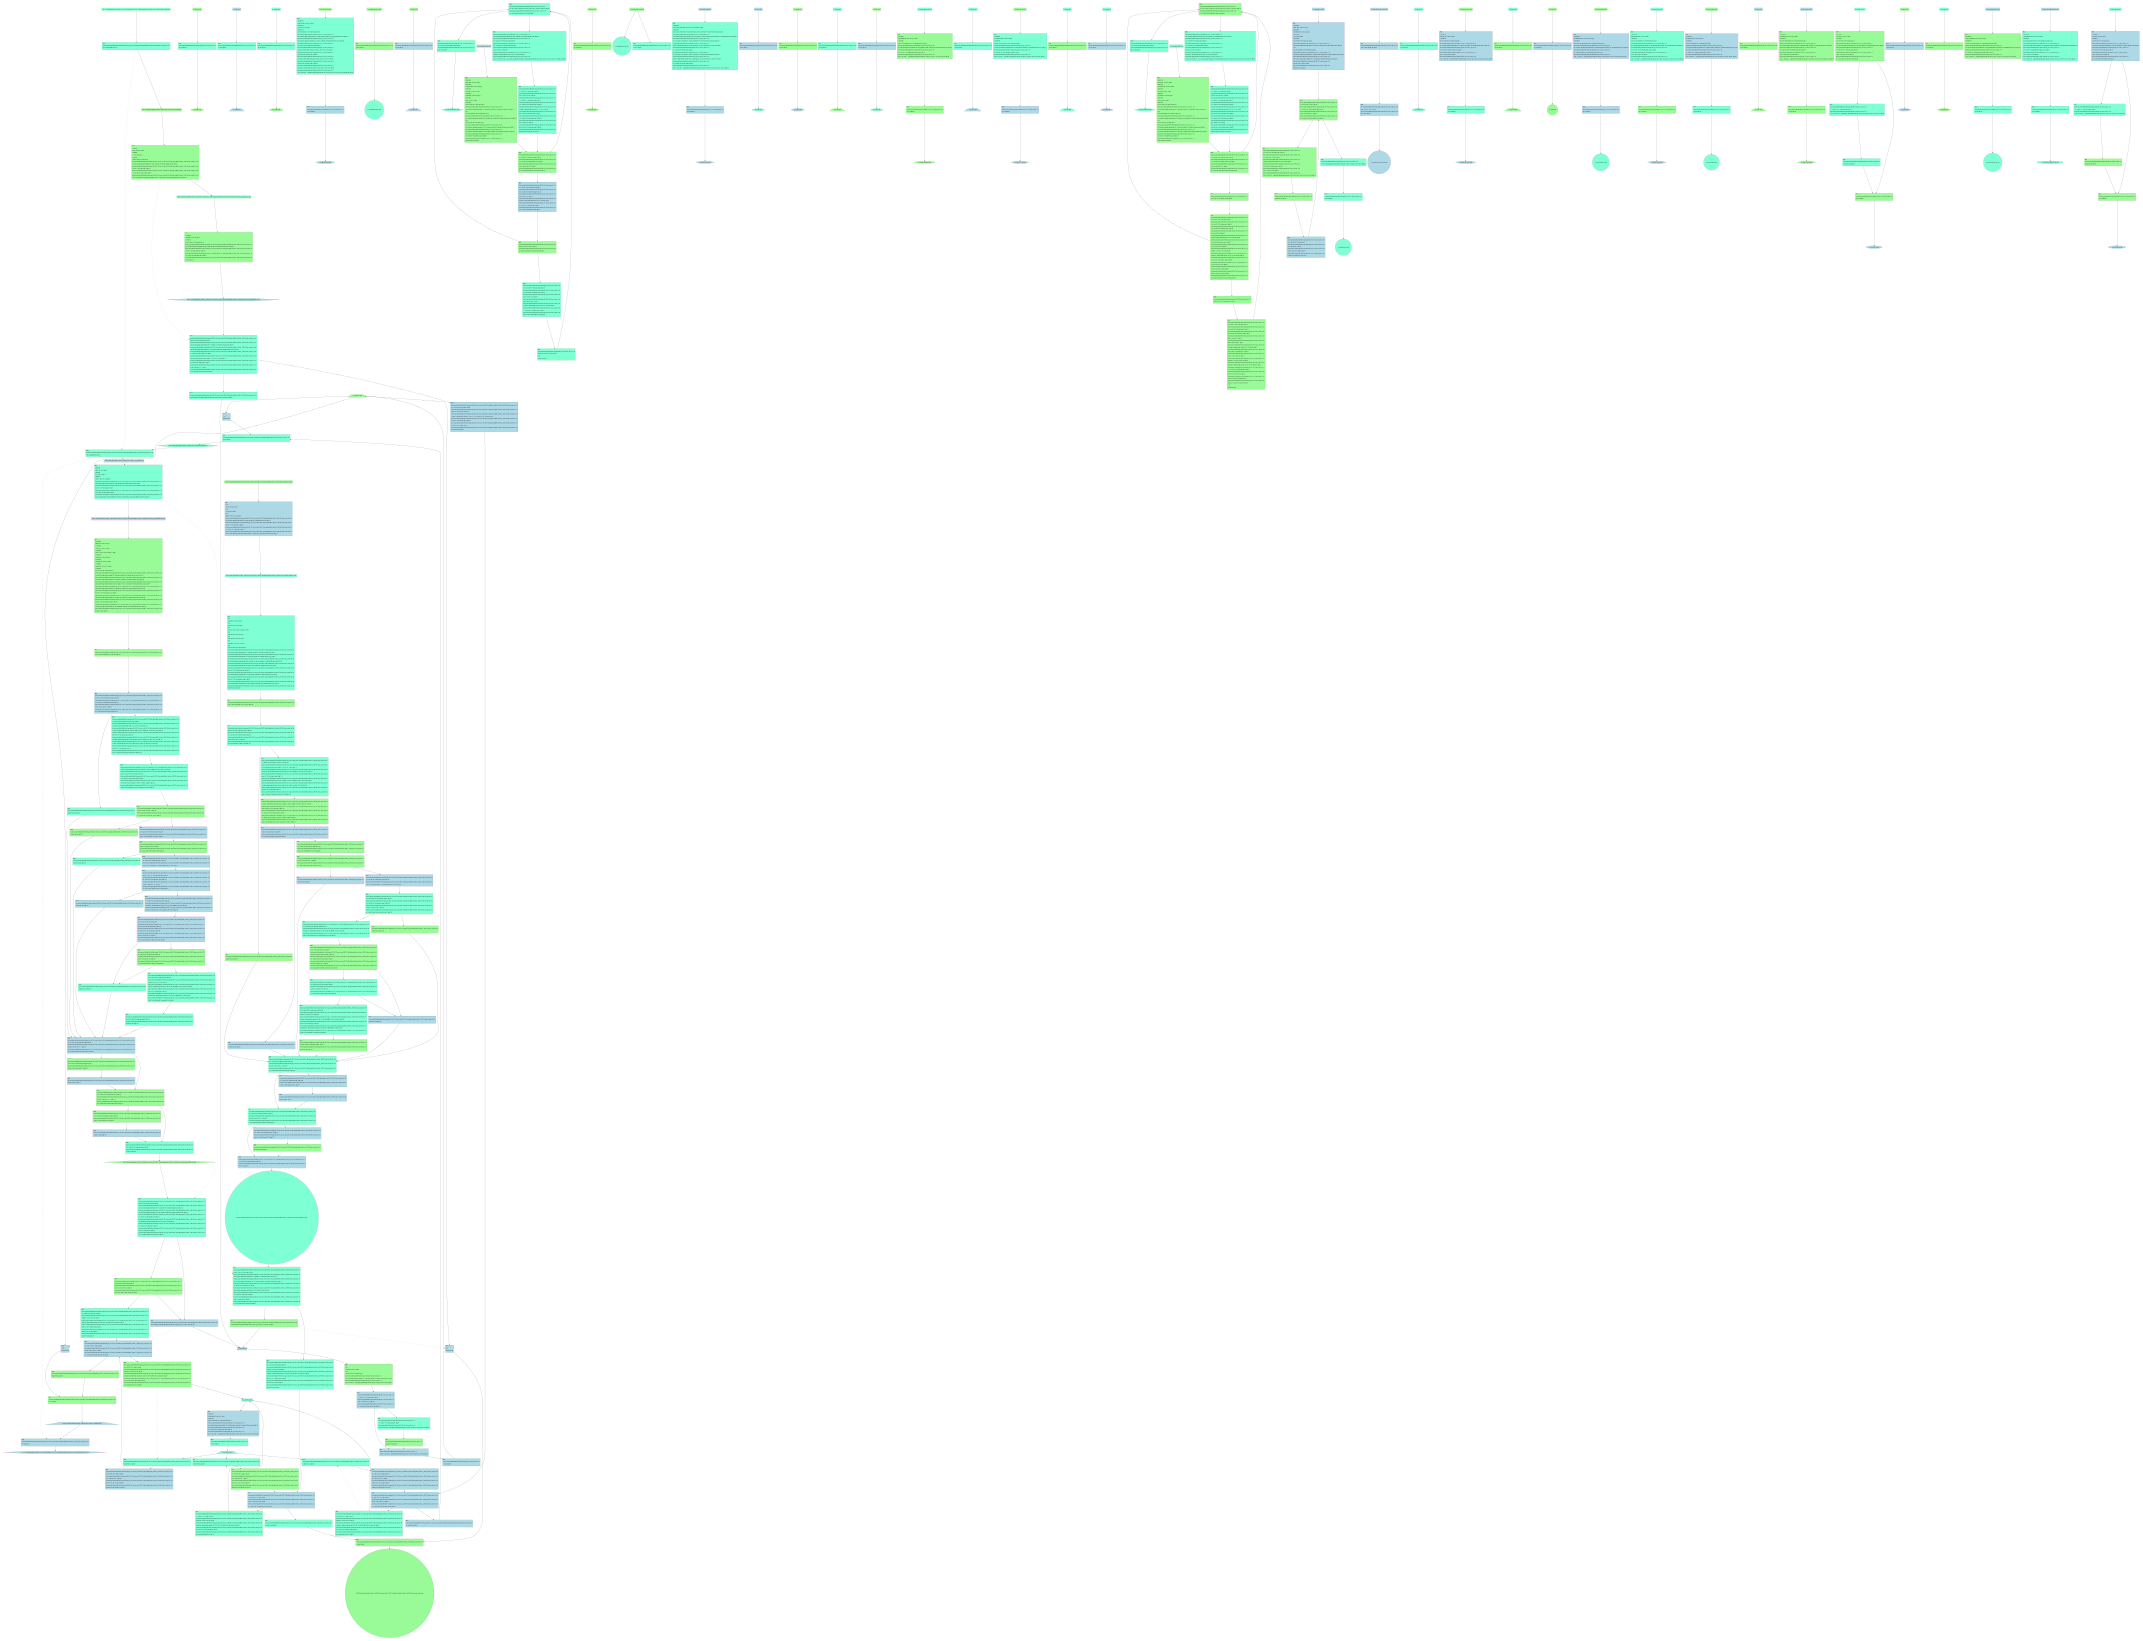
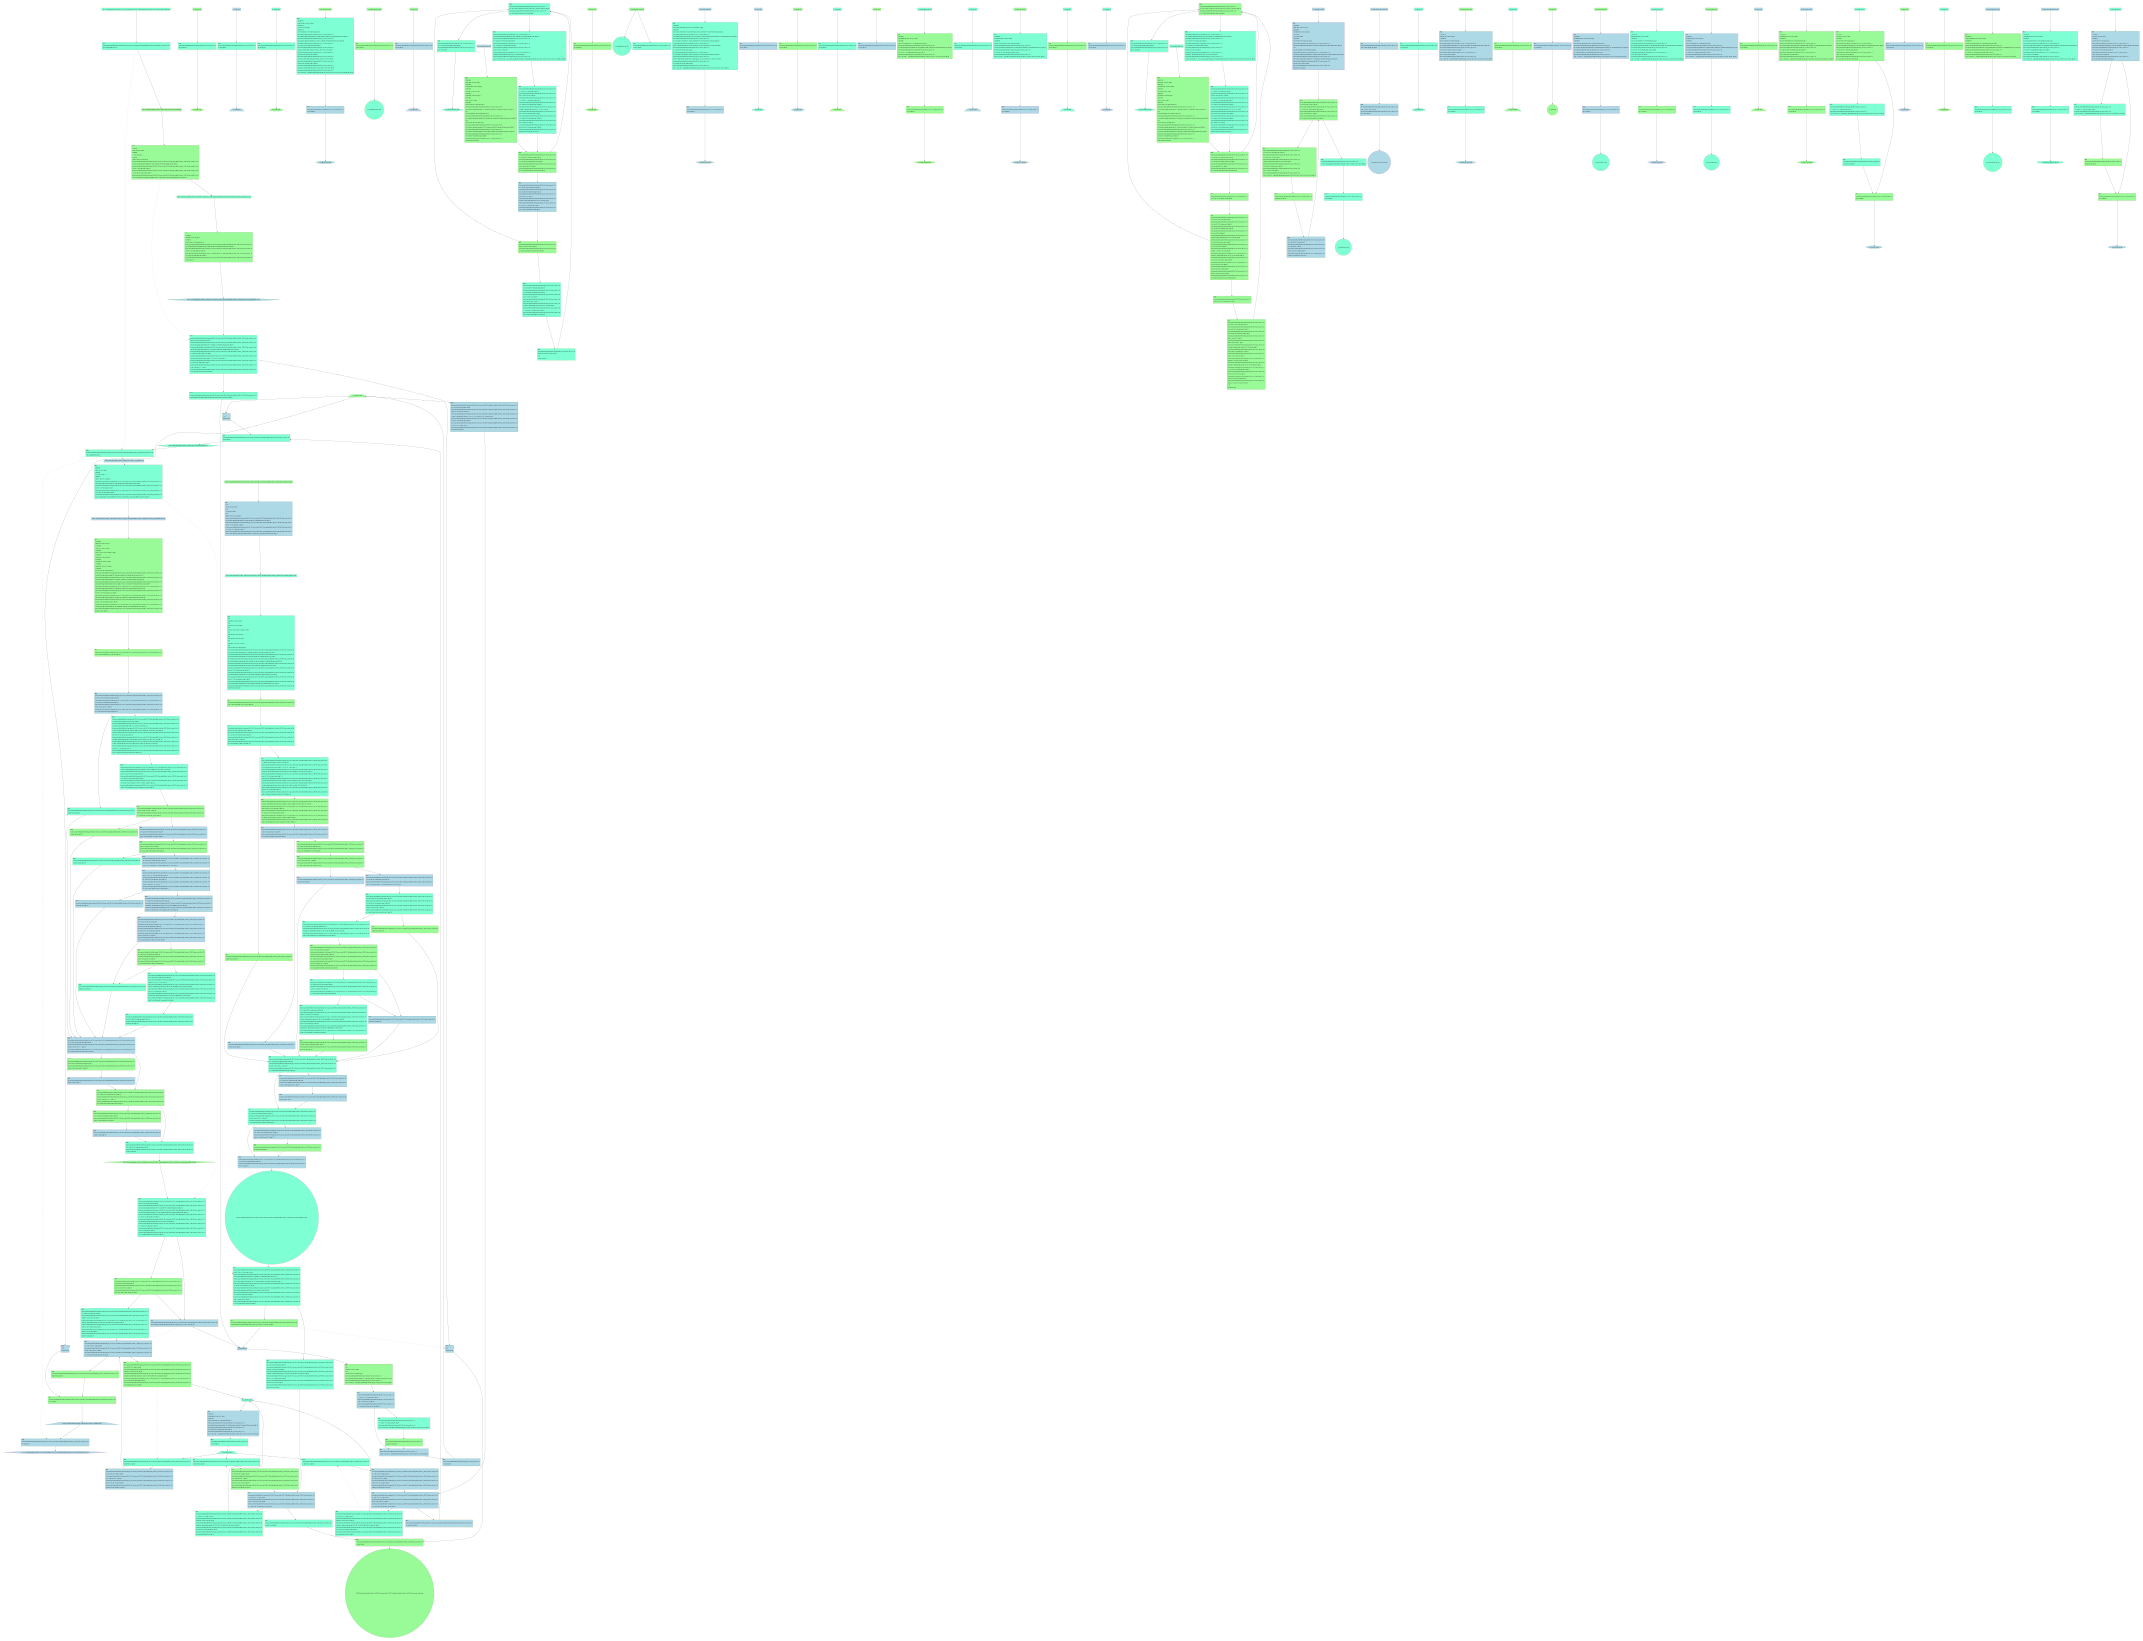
node "{io_ll_bad9_end}": removed
